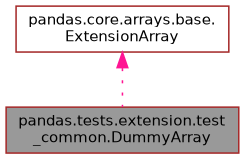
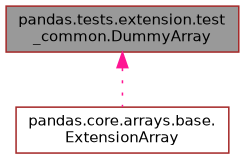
edge "pandas.tests.extension.test _common.DummyArray" -> "pandas.core.arrays.base. ExtensionArray": reversed
